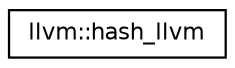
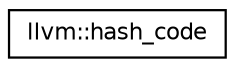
node "llvm::hash_llvm": label "llvm::hash_llvm" -> "llvm::hash_code"
